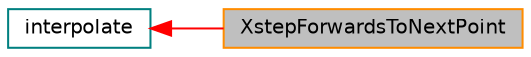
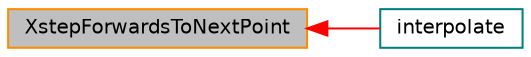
edge "XstepForwardsToNextPoint" -> "interpolate": reversed
